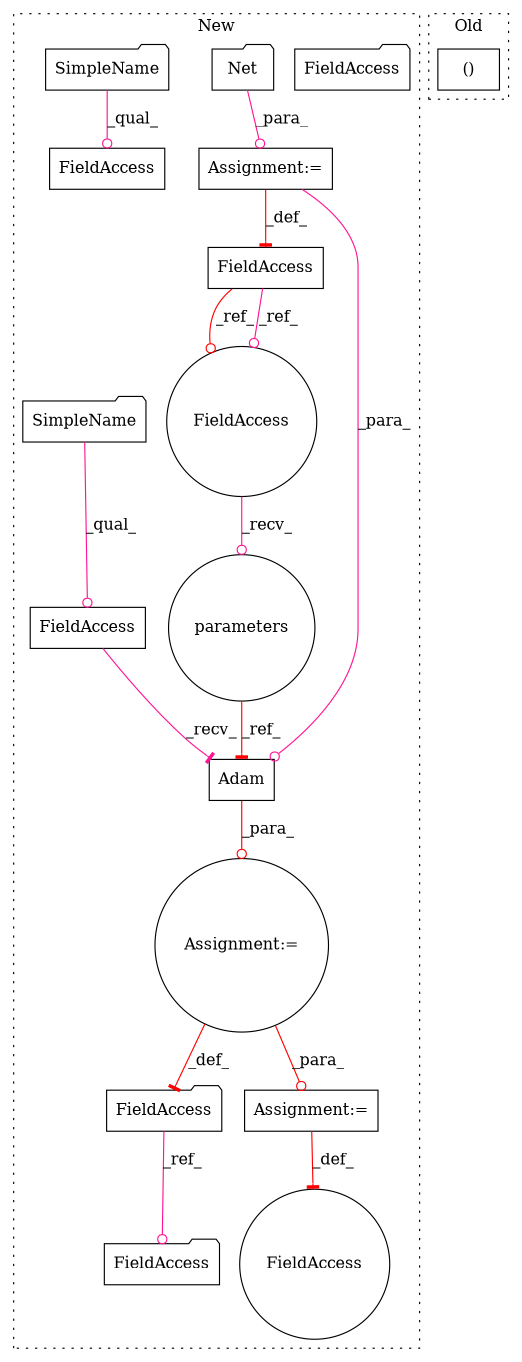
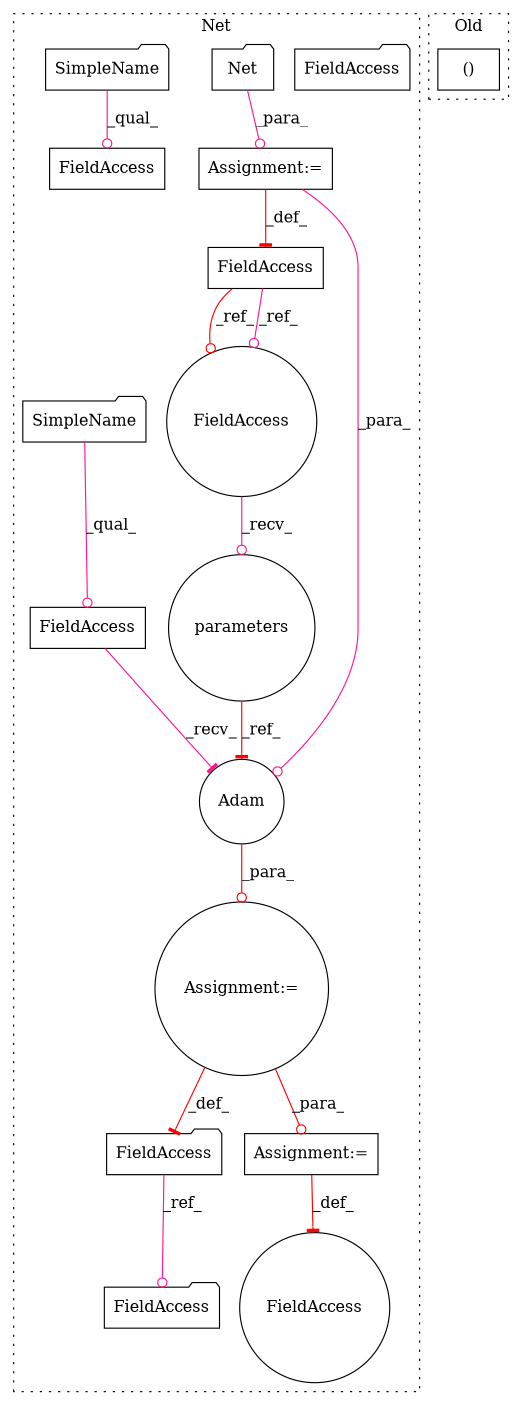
cluster "New": label "New" -> "Net"
node "Adam": shape box -> circle
